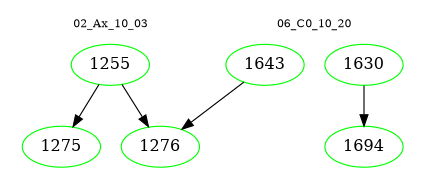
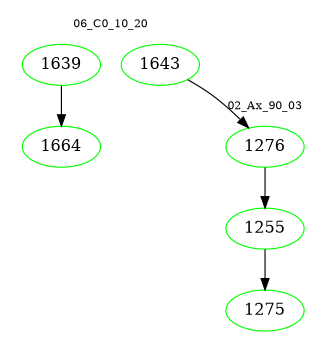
cluster "02_Ax_10_03": label "02_Ax_10_03" -> "02_Ax_90_03"
node "1630": label "1630" -> "1639"
edge "1255" -> "1276": reversed
node "1694": label "1694" -> "1664"
